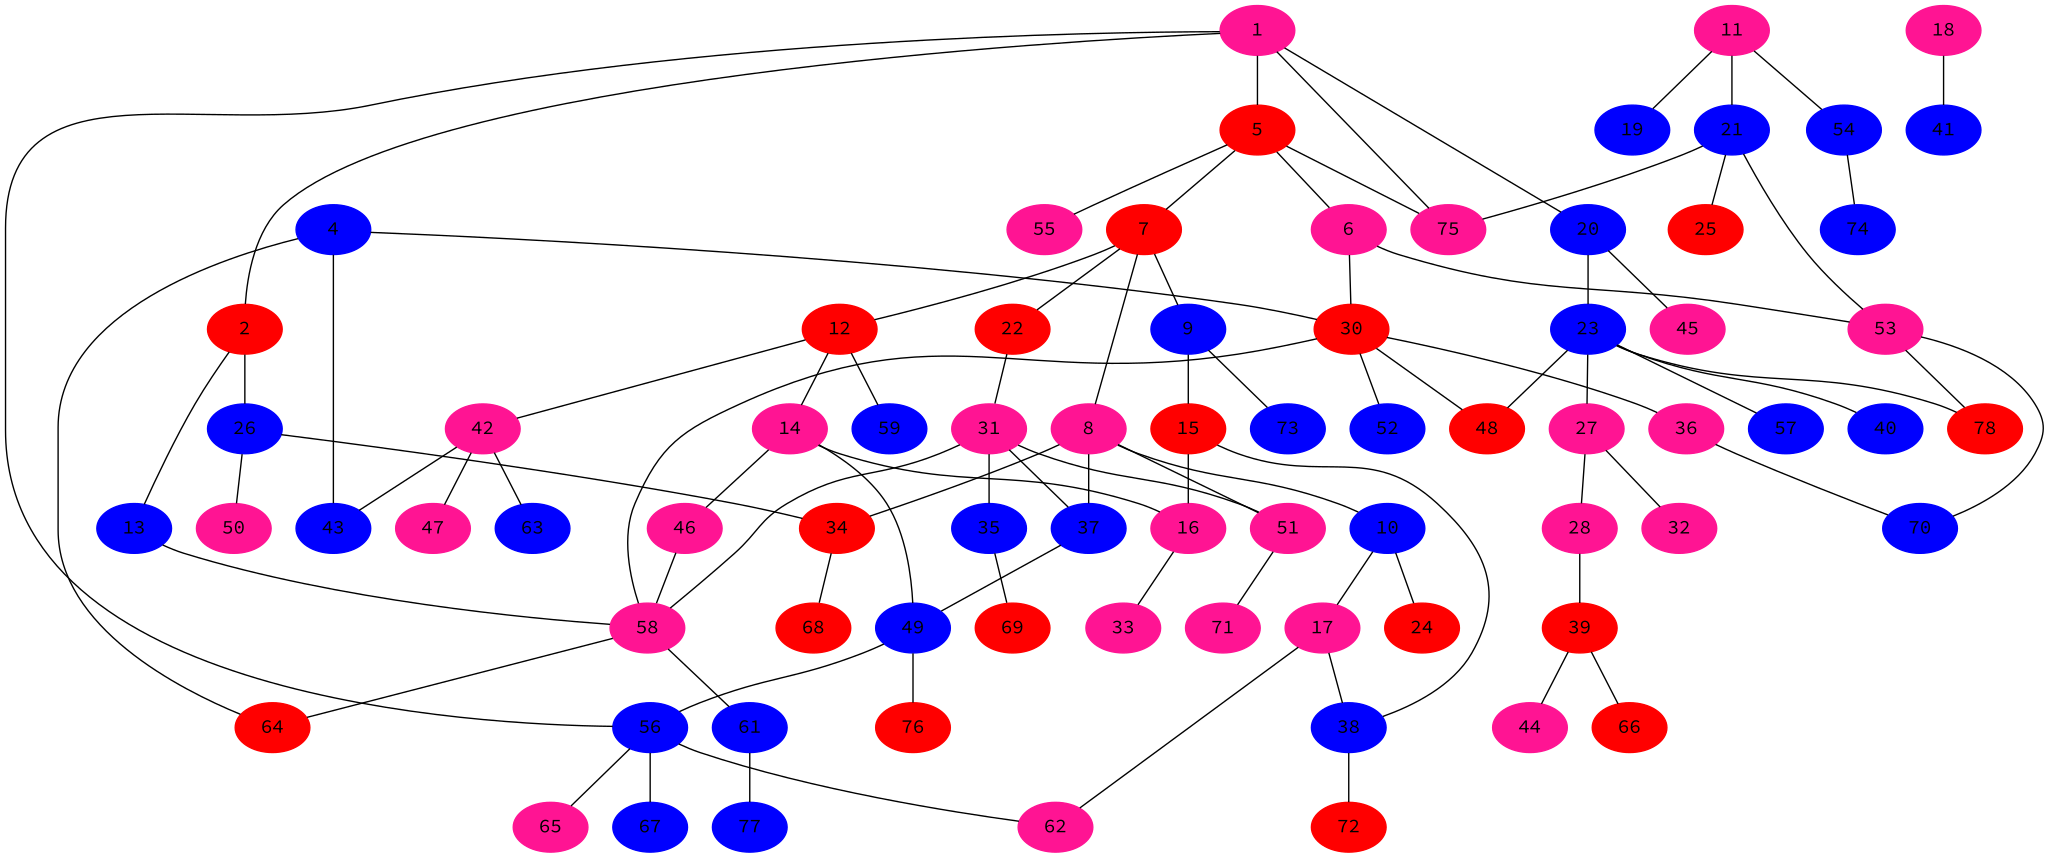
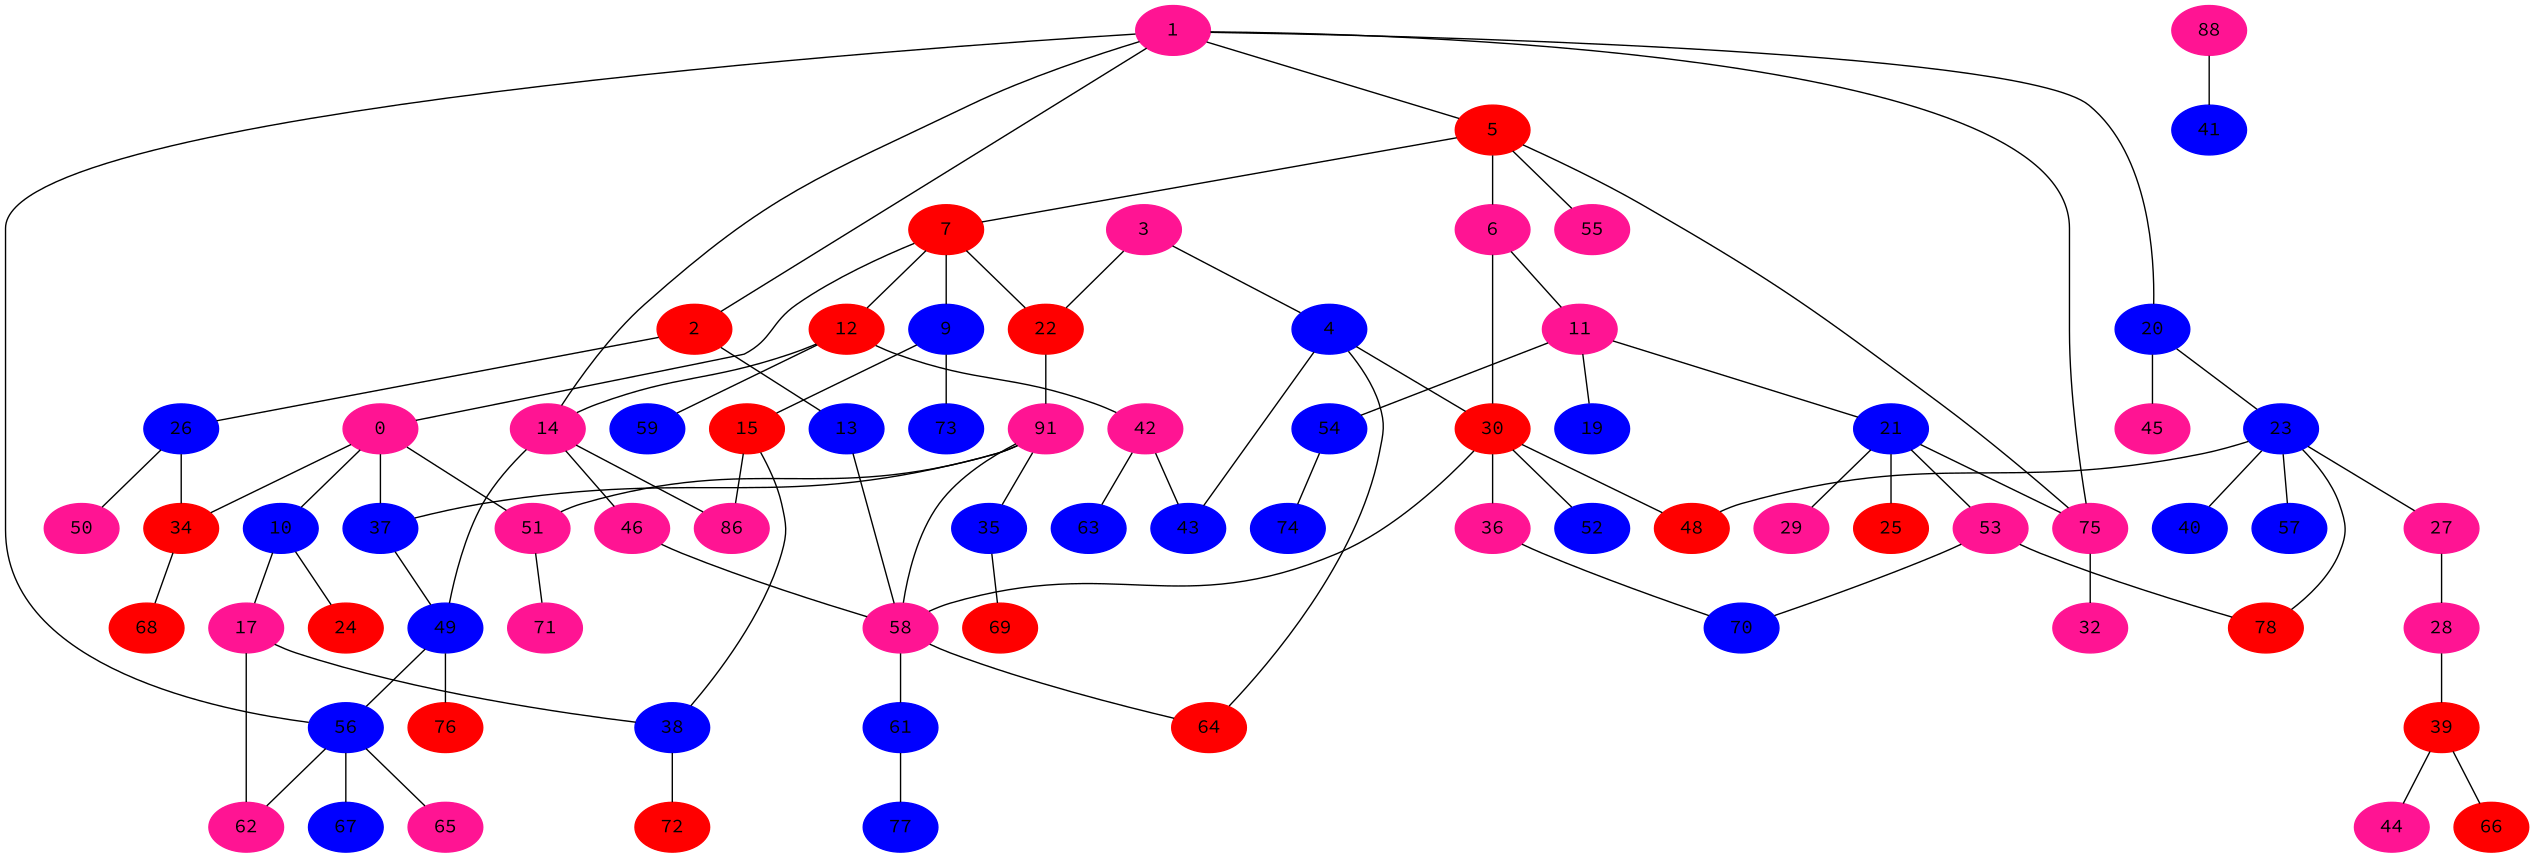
node "18": label "18" -> "88"
edge "1" -- "14": added
node "3": added
edge "6" -- "53": now "6" -- "11"
node "31": label "31" -> "91"
node "8": label "8" -> "0"
edge "27" -- "32": now "75" -- "32"
node "47": removed
node "16": label "16" -> "86"
node "29": added
node "33": removed
